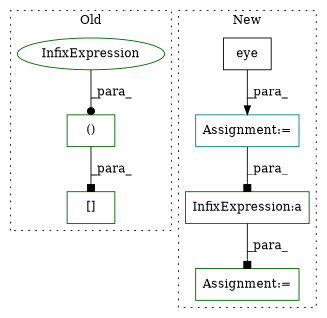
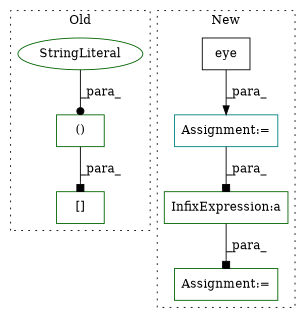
node "InfixExpression": label "InfixExpression" -> "StringLiteral"
